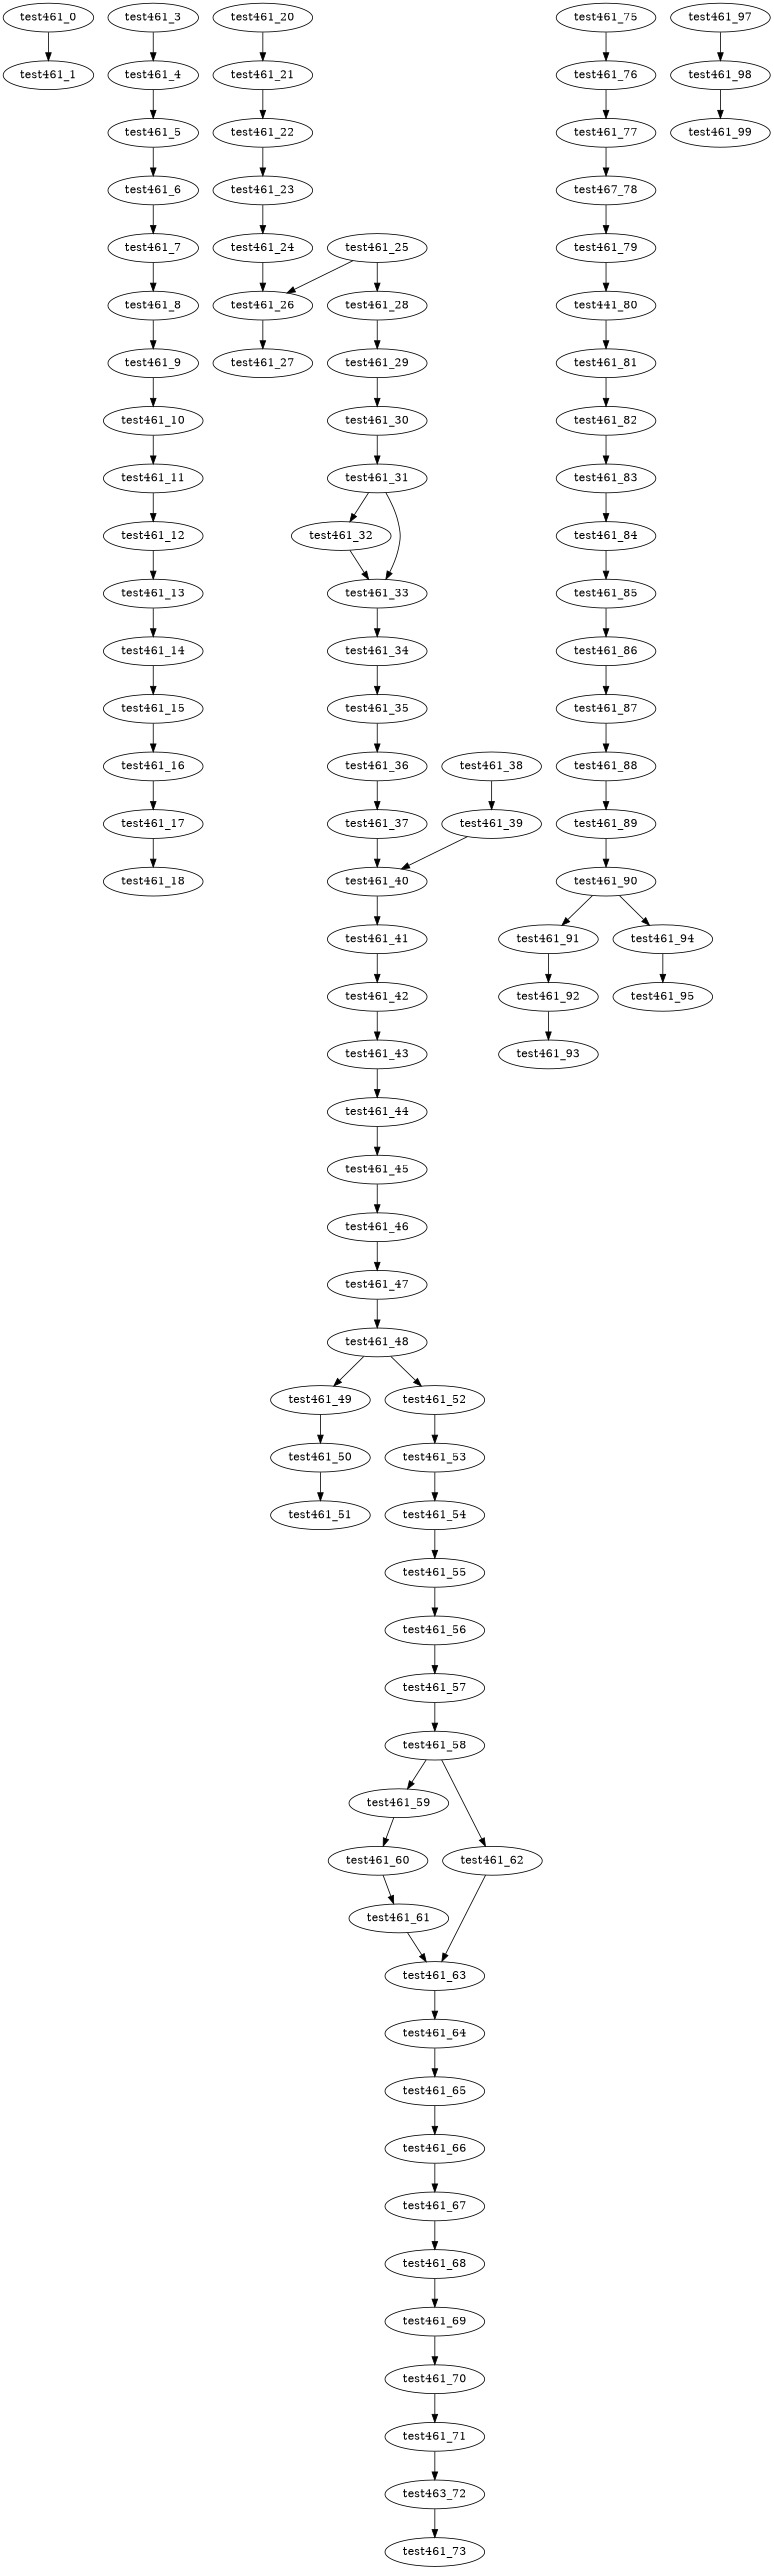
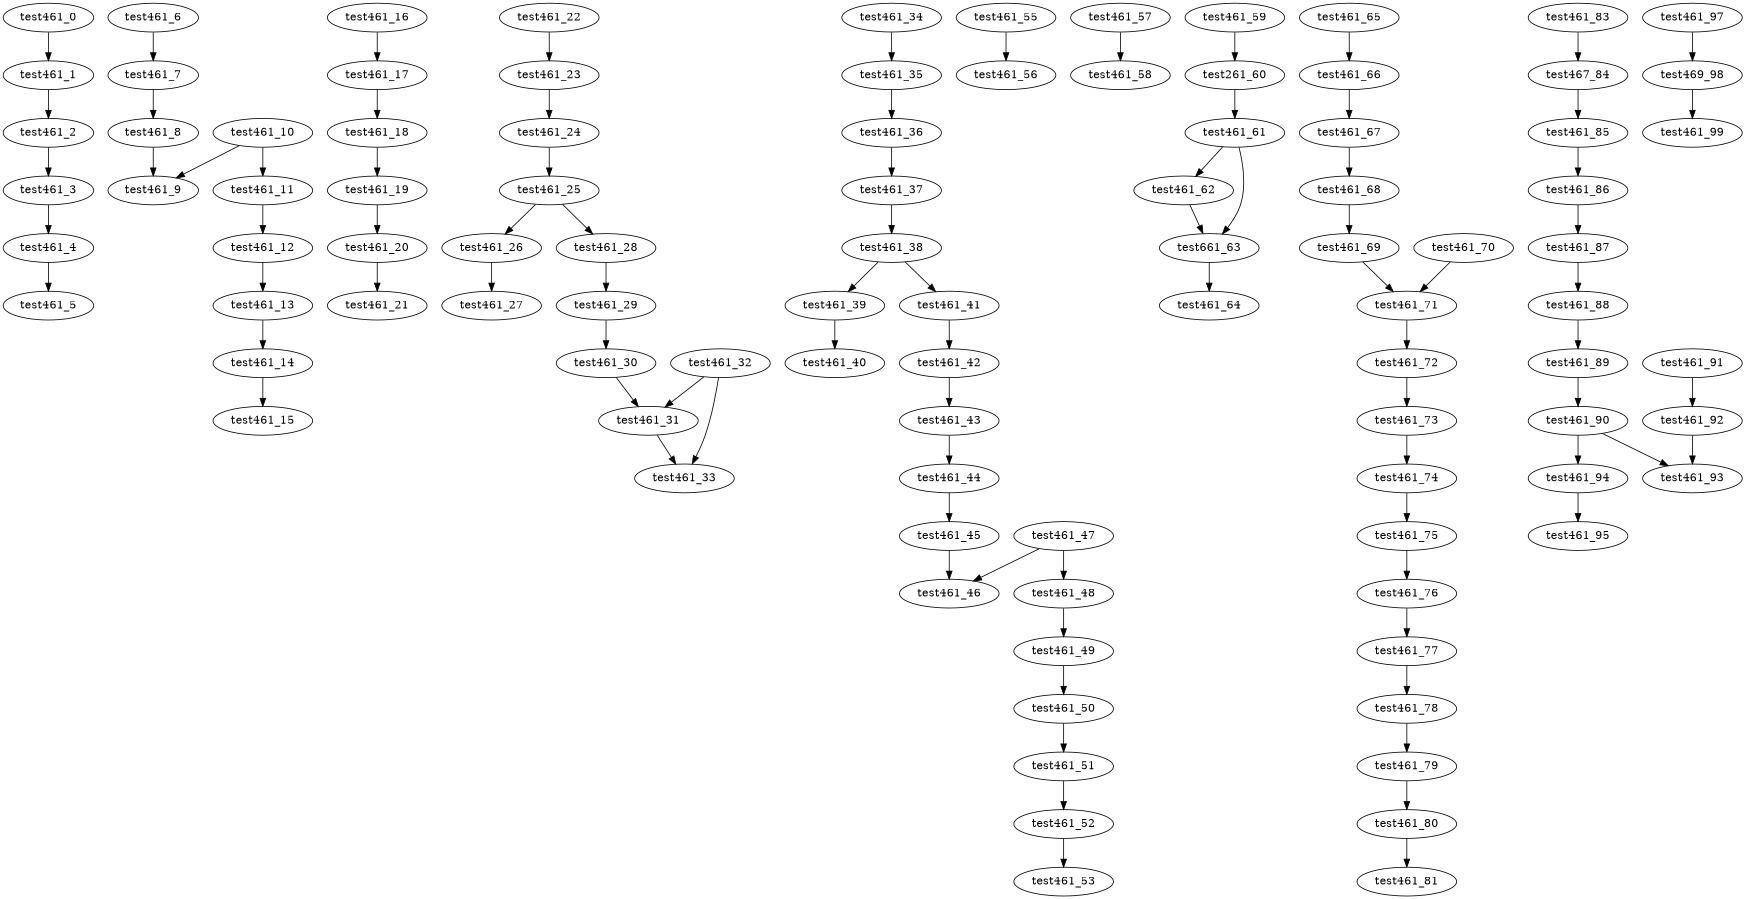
node "test461_98": label "test461_98" -> "test469_98"
edge "test461_21" -> "test461_22": removed
node "test461_2": added
edge "test461_5" -> "test461_6": removed
node "test461_19": added
node "test467_78": label "test467_78" -> "test461_78"
edge "test461_24" -> "test461_26": now "test461_24" -> "test461_25"
node "test441_80": label "test441_80" -> "test461_80"
edge "test461_9" -> "test461_10": reversed
node "test461_82": removed
node "test461_74": added
edge "test461_31" -> "test461_32": reversed
node "test461_84": label "test461_84" -> "test467_84"
edge "test461_33" -> "test461_34": removed
edge "test461_15" -> "test461_16": removed
edge "test461_37" -> "test461_40": now "test461_37" -> "test461_38"
edge "test461_40" -> "test461_41": now "test461_38" -> "test461_41"
edge "test461_90" -> "test461_91": now "test461_90" -> "test461_93"
edge "test461_46" -> "test461_47": reversed
edge "test461_48" -> "test461_52": now "test461_51" -> "test461_52"
node "test461_54": removed
edge "test461_56" -> "test461_57": removed
edge "test461_58" -> "test461_59": removed
edge "test461_58" -> "test461_62": now "test461_61" -> "test461_62"
node "test461_60": label "test461_60" -> "test261_60"
node "test461_63": label "test461_63" -> "test661_63"
edge "test461_64" -> "test461_65": removed
edge "test461_69" -> "test461_70": now "test461_69" -> "test461_71"
node "test463_72": label "test463_72" -> "test461_72"
